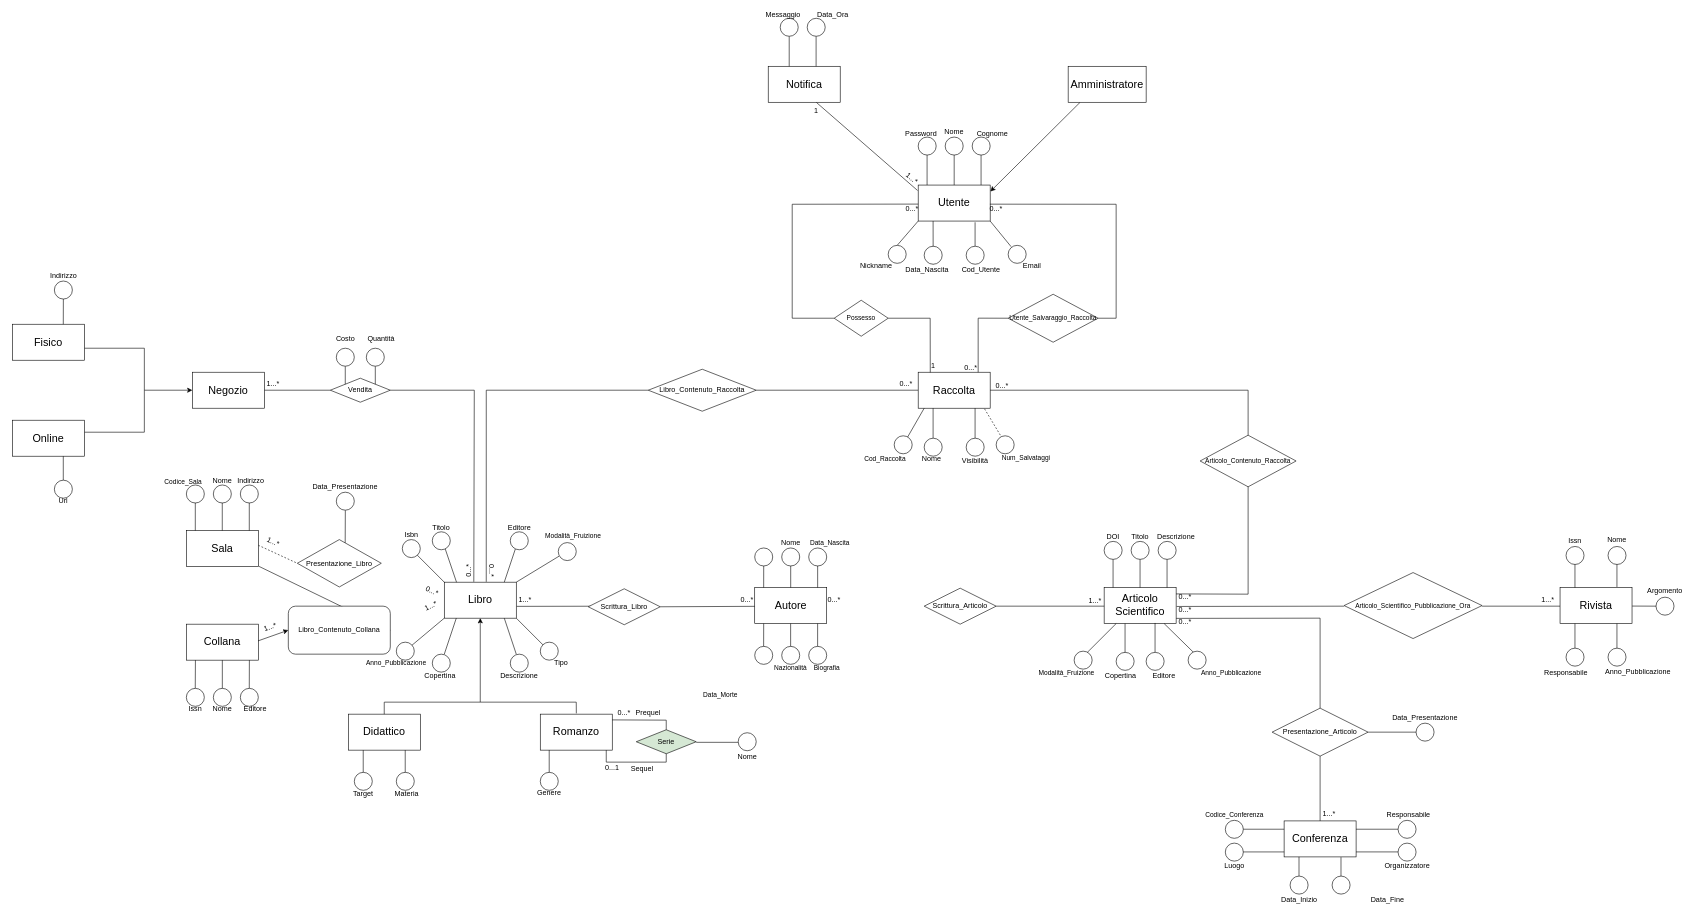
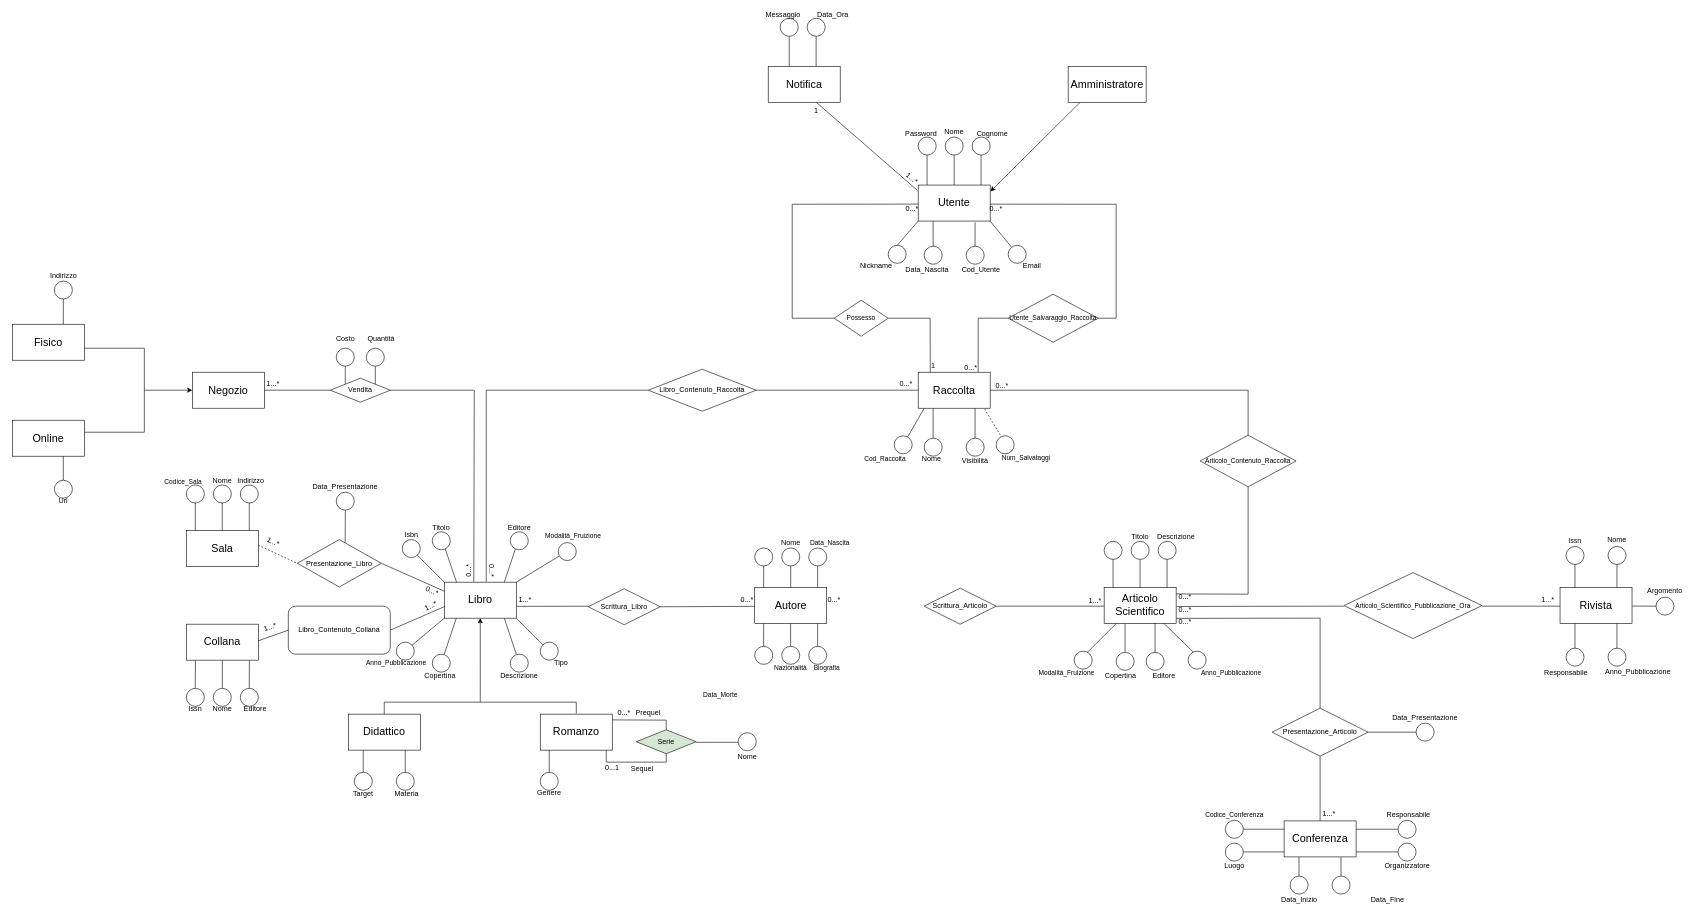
node "DOI": removed
edge "Presentazione_Libro" -- "Libro": added
edge "Sala" -- "Libro_Contenuto_Collana": now "Libro" -- "Libro_Contenuto_Collana"
edge "Collana" -> "Libro_Contenuto_Collana": arrowhead classic -> none
